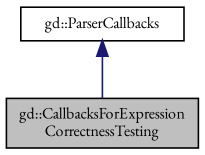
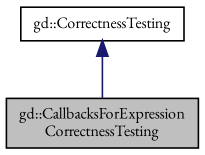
node "gd::ParserCallbacks": label "gd::ParserCallbacks" -> "gd::CorrectnessTesting"
